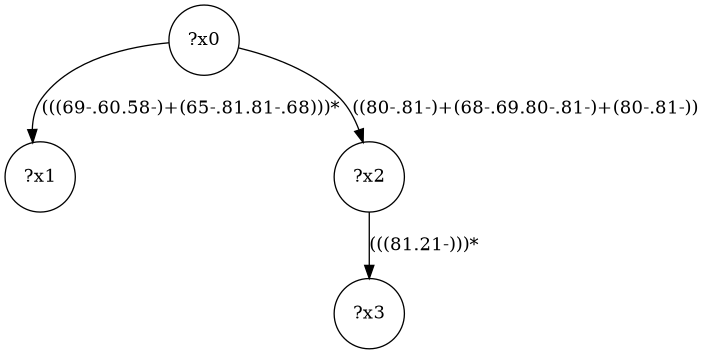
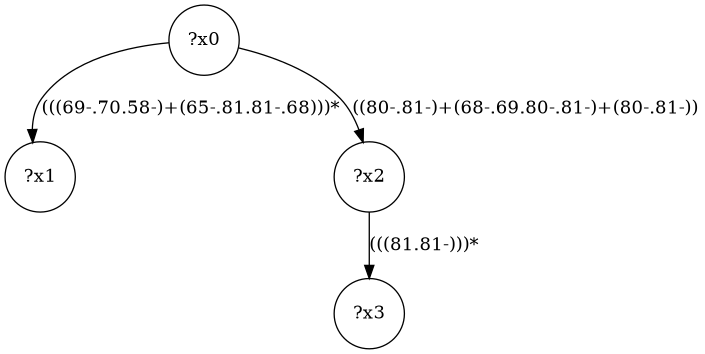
edge "?x0" -> "?x1": label "(((69-.60.58-)+(65-.81.81-.68)))*" -> "(((69-.70.58-)+(65-.81.81-.68)))*"
edge "?x2" -> "?x3": label "(((81.21-)))*" -> "(((81.81-)))*"
